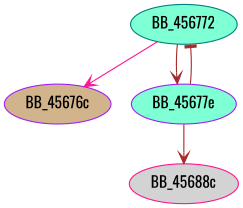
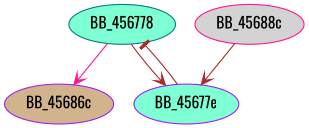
node "BB_456772": label "BB_456772" -> "BB_456778"
node "BB_45676c": label "BB_45676c" -> "BB_45686c"
edge "BB_45677e" -> "BB_45688c": reversed
